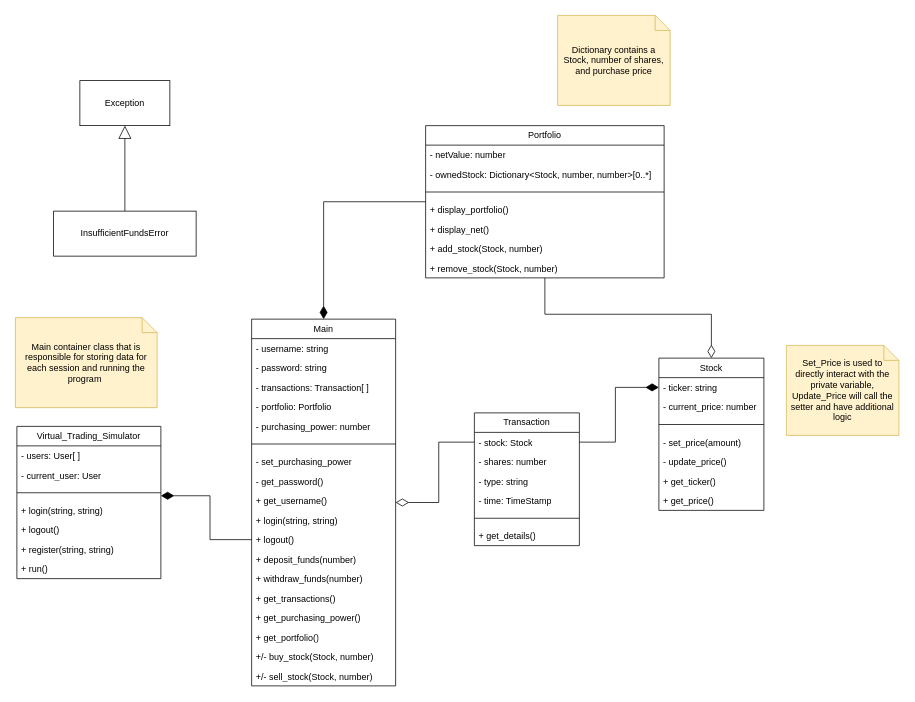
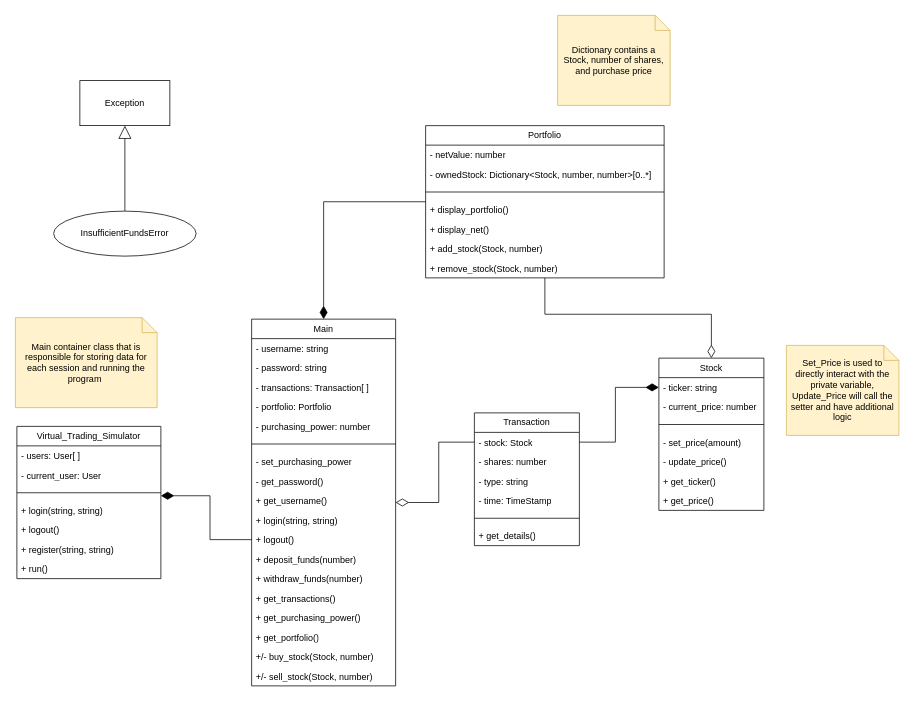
node "InsufficientFundsError": shape rectangle -> ellipse
